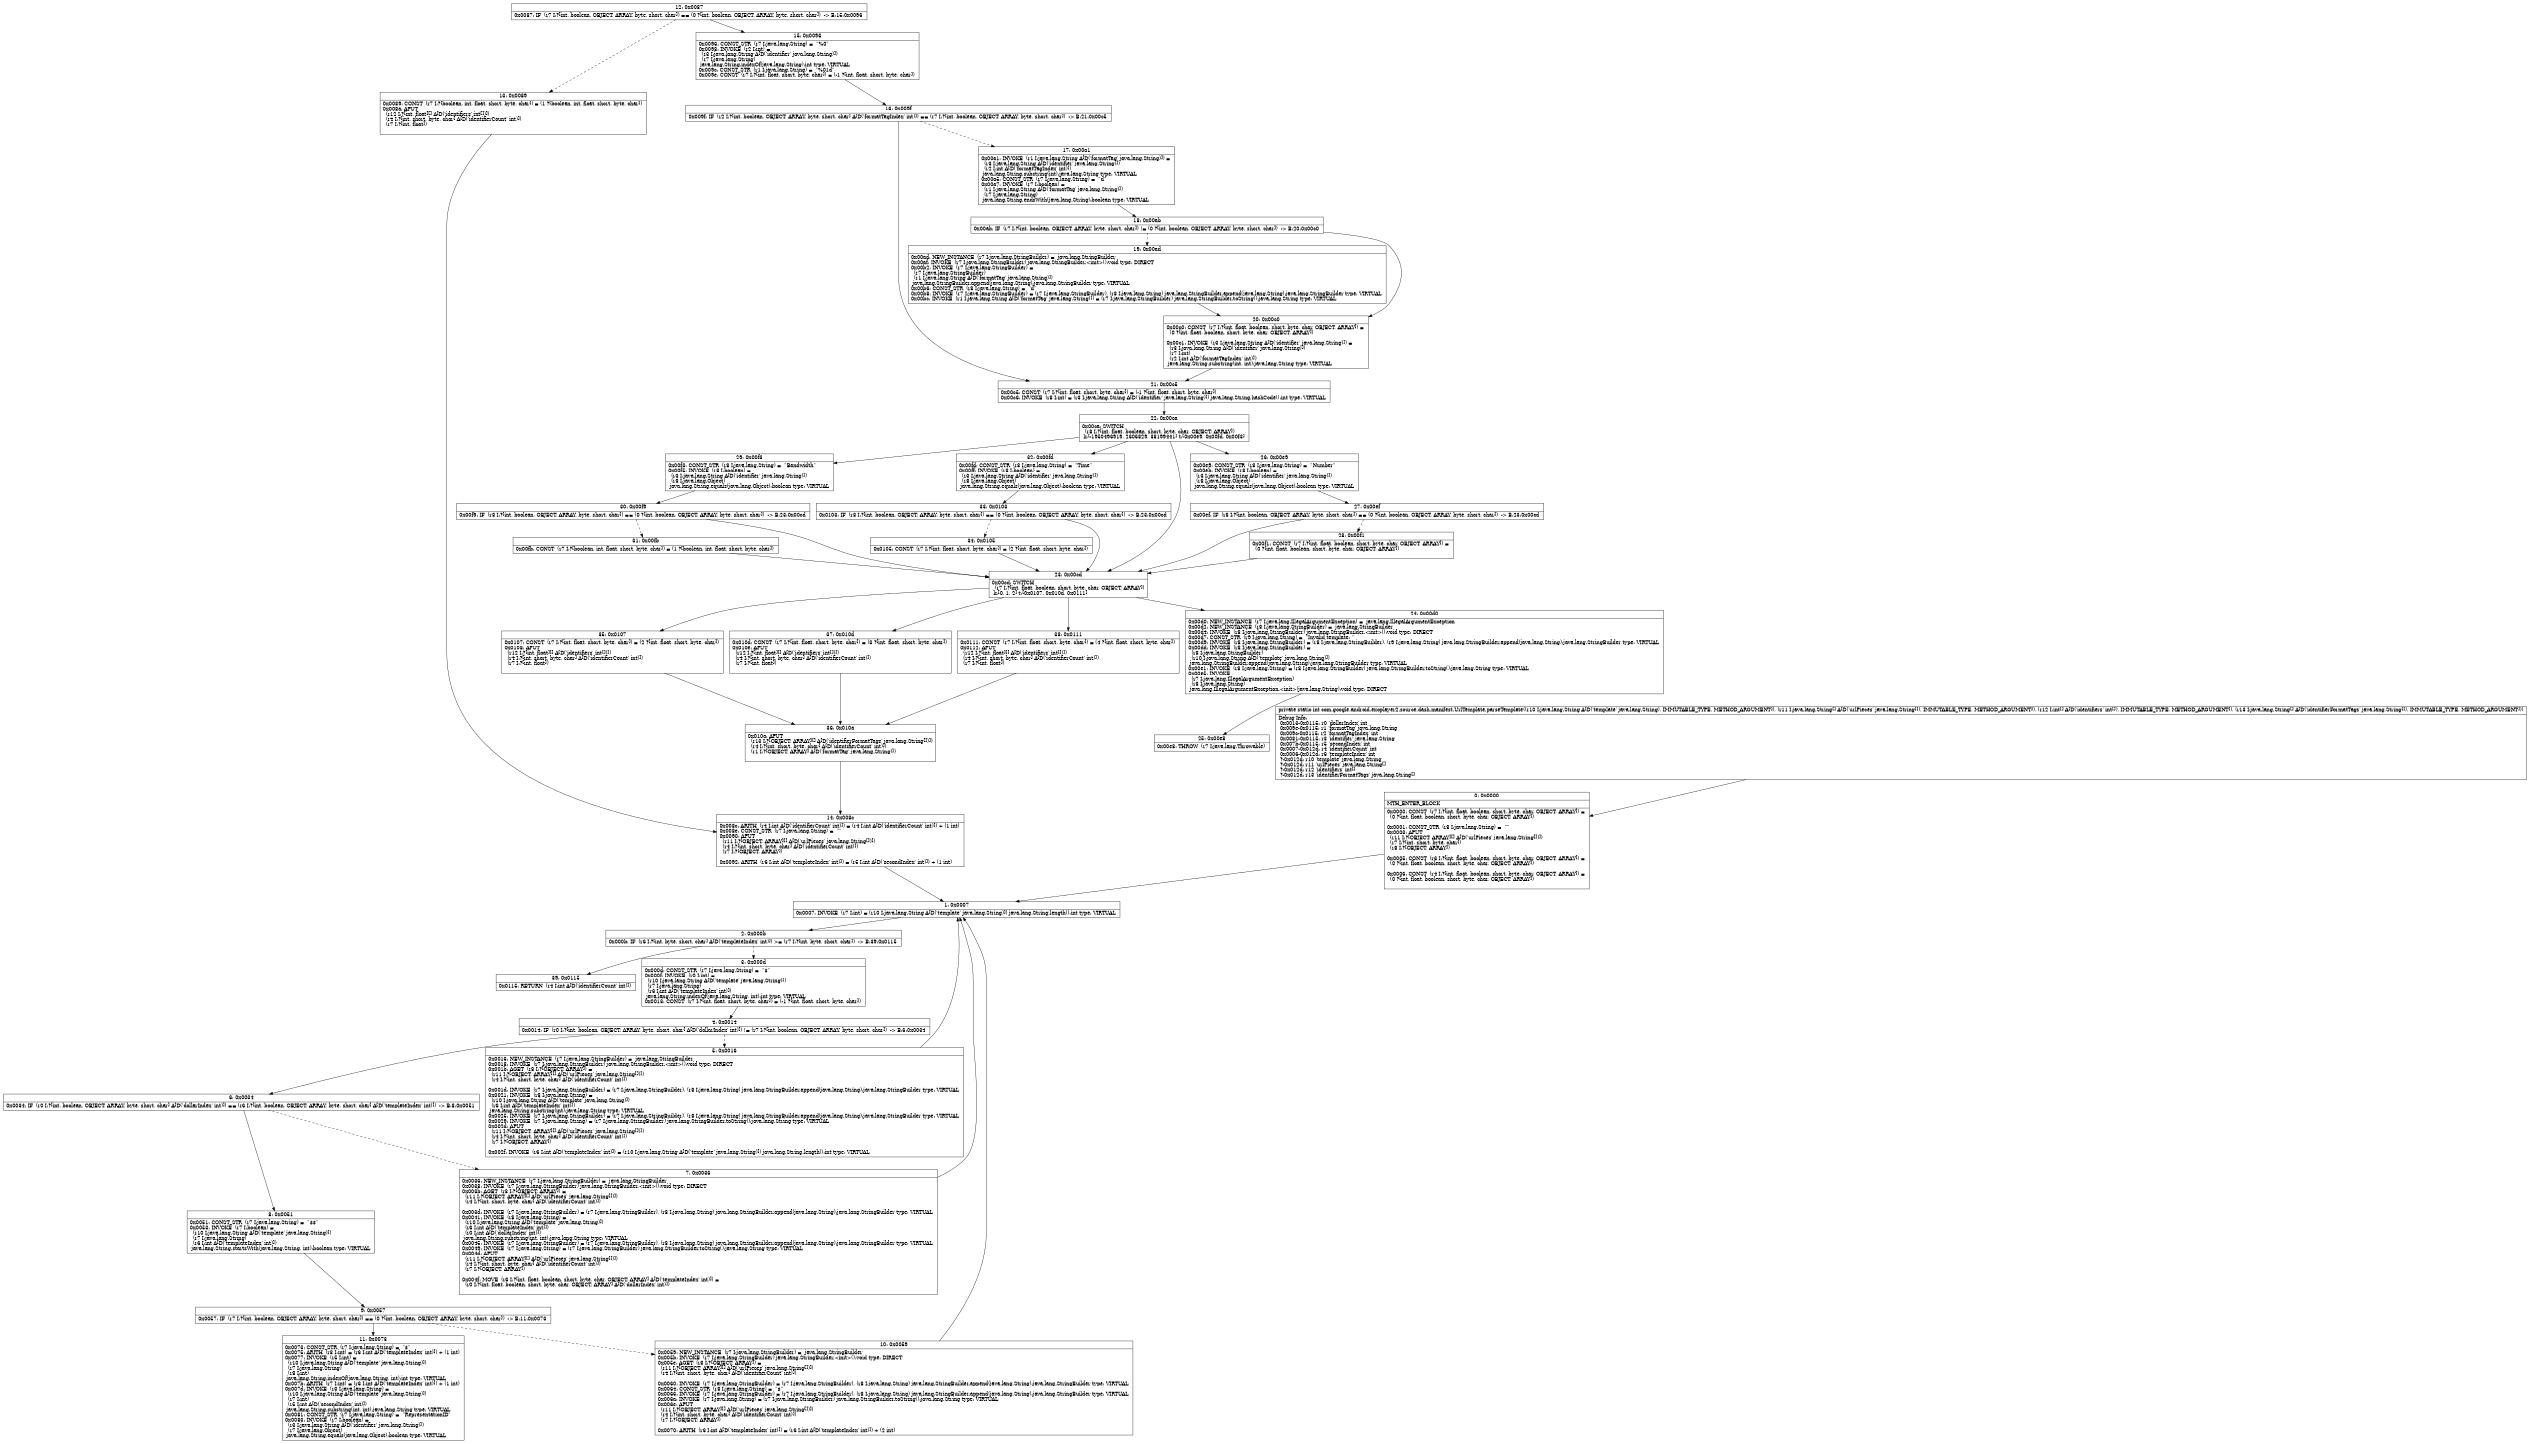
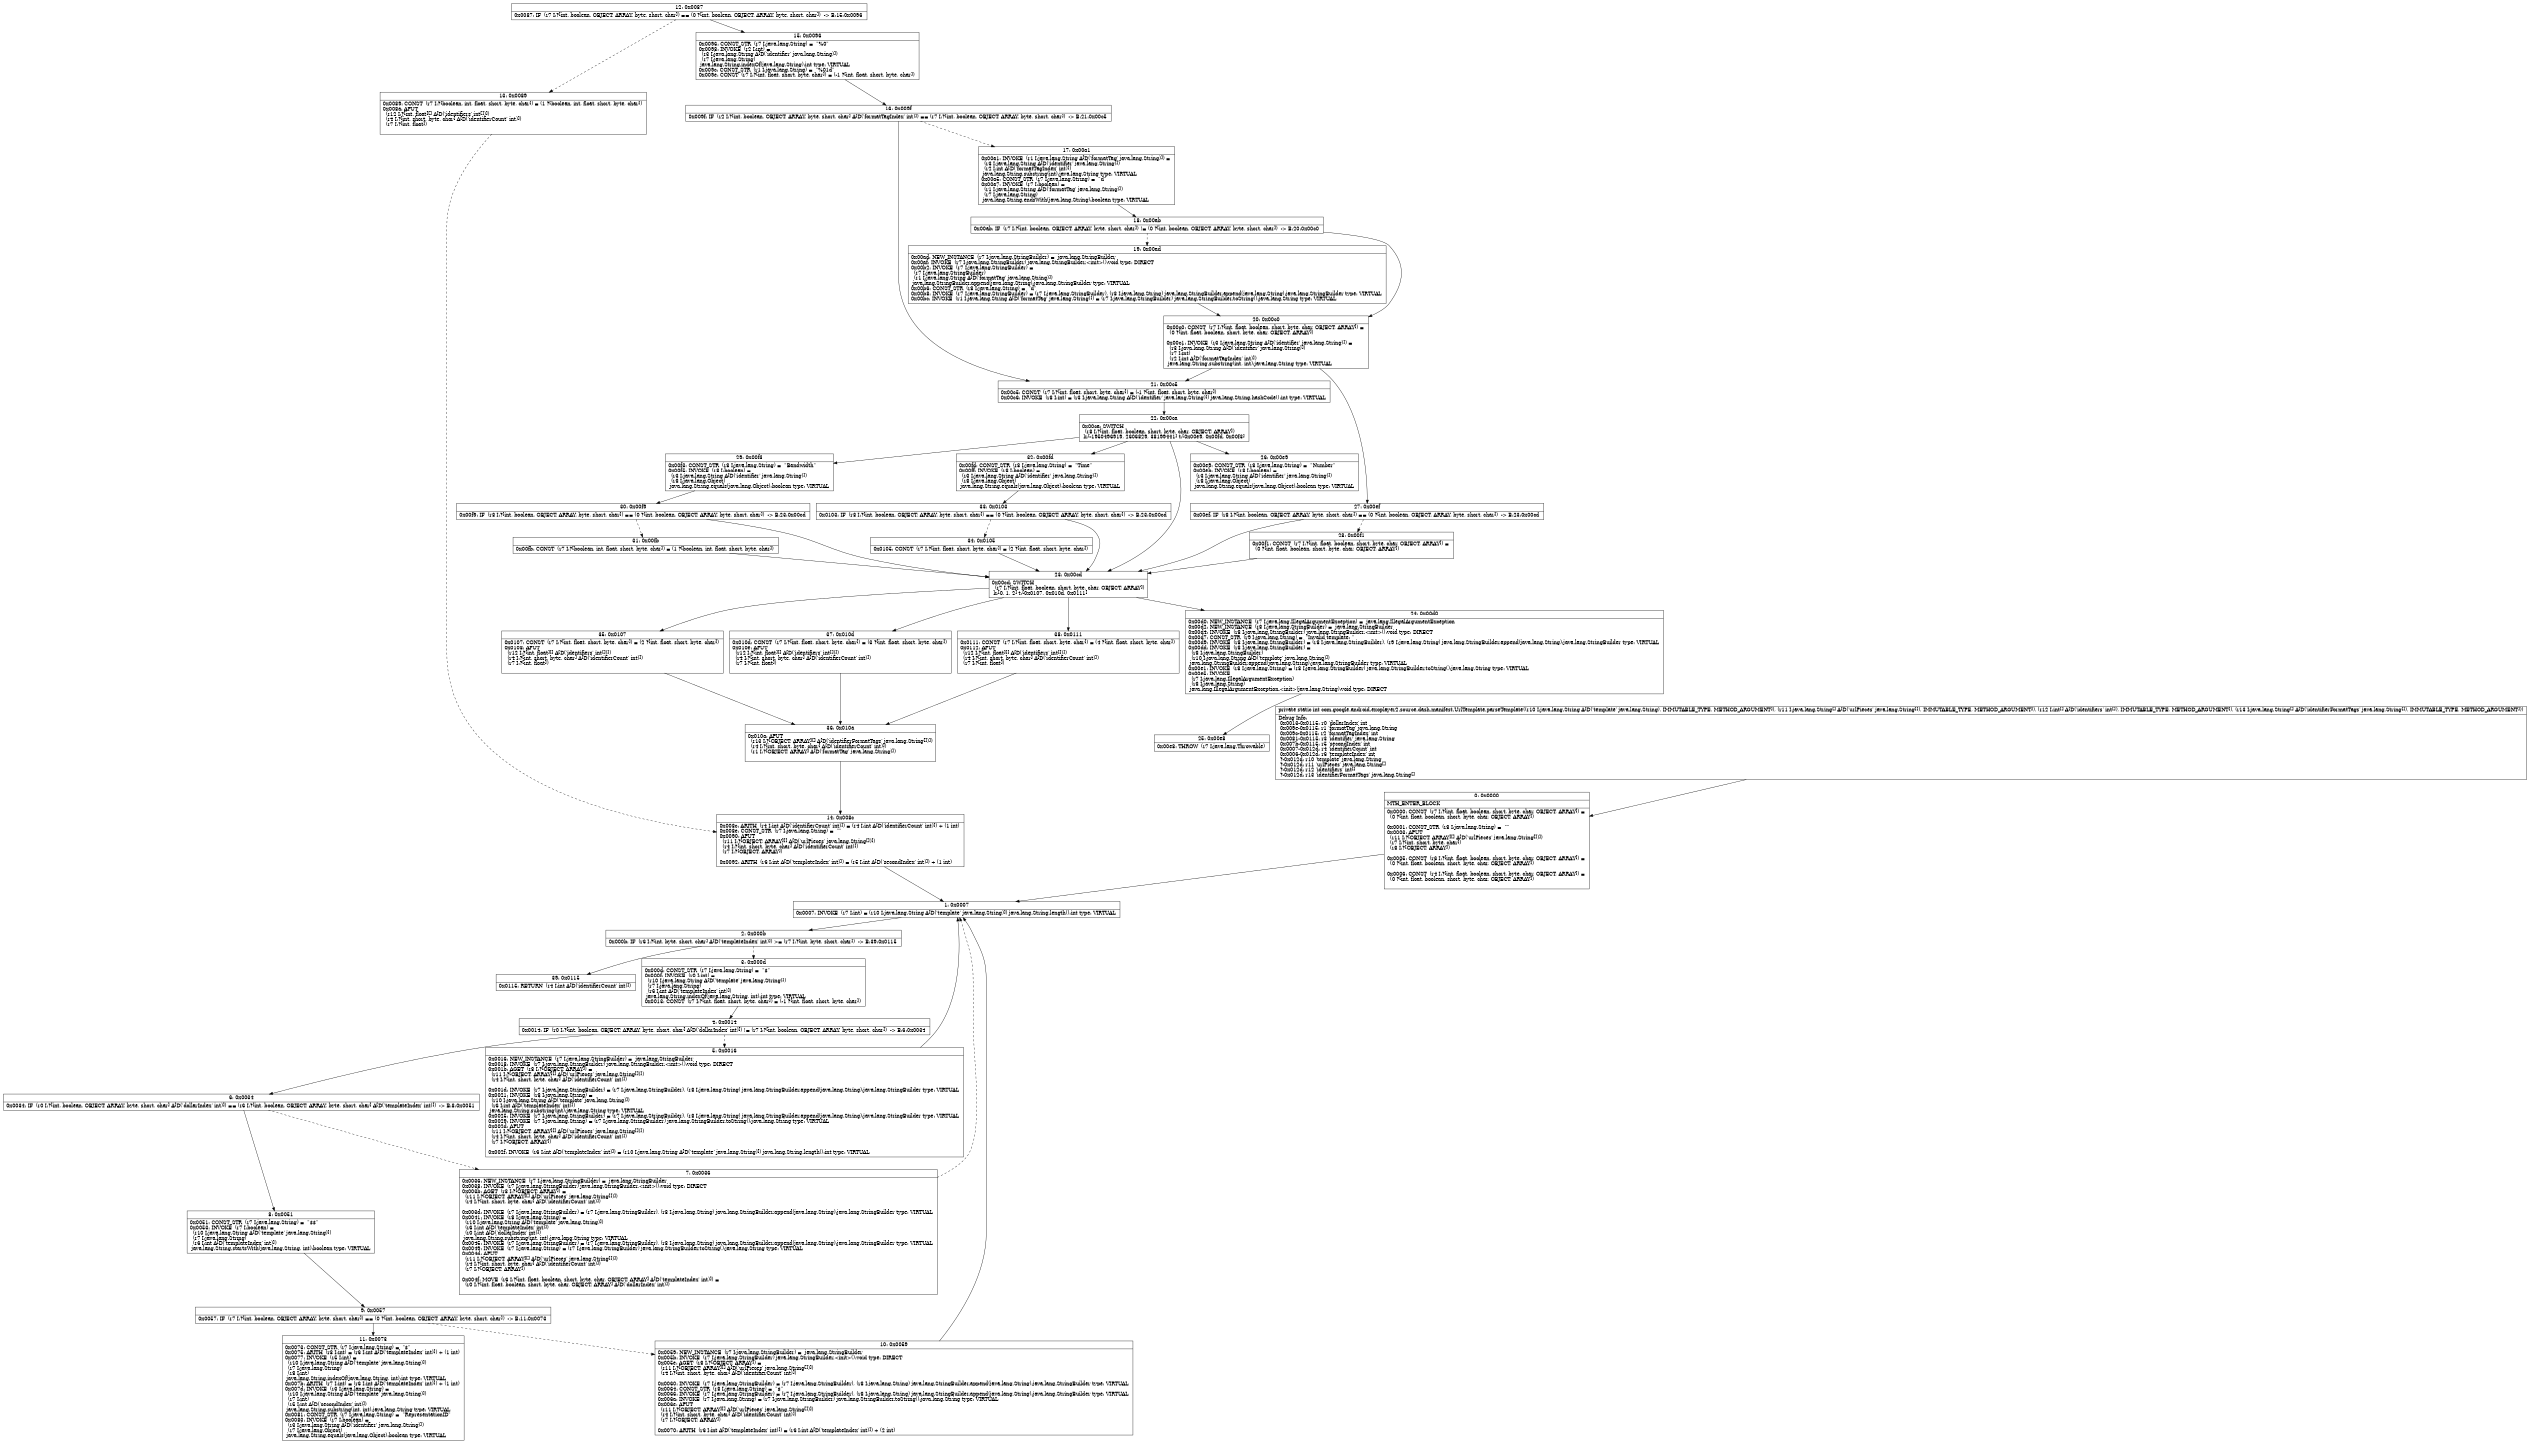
edge "26: 0x00e9" -> "27: 0x00ef": now "20: 0x00c0" -> "27: 0x00ef"
edge "13: 0x0089" -> "14: 0x008c": style solid -> dashed
edge "7: 0x0036" -> "1: 0x0007": style solid -> dashed
